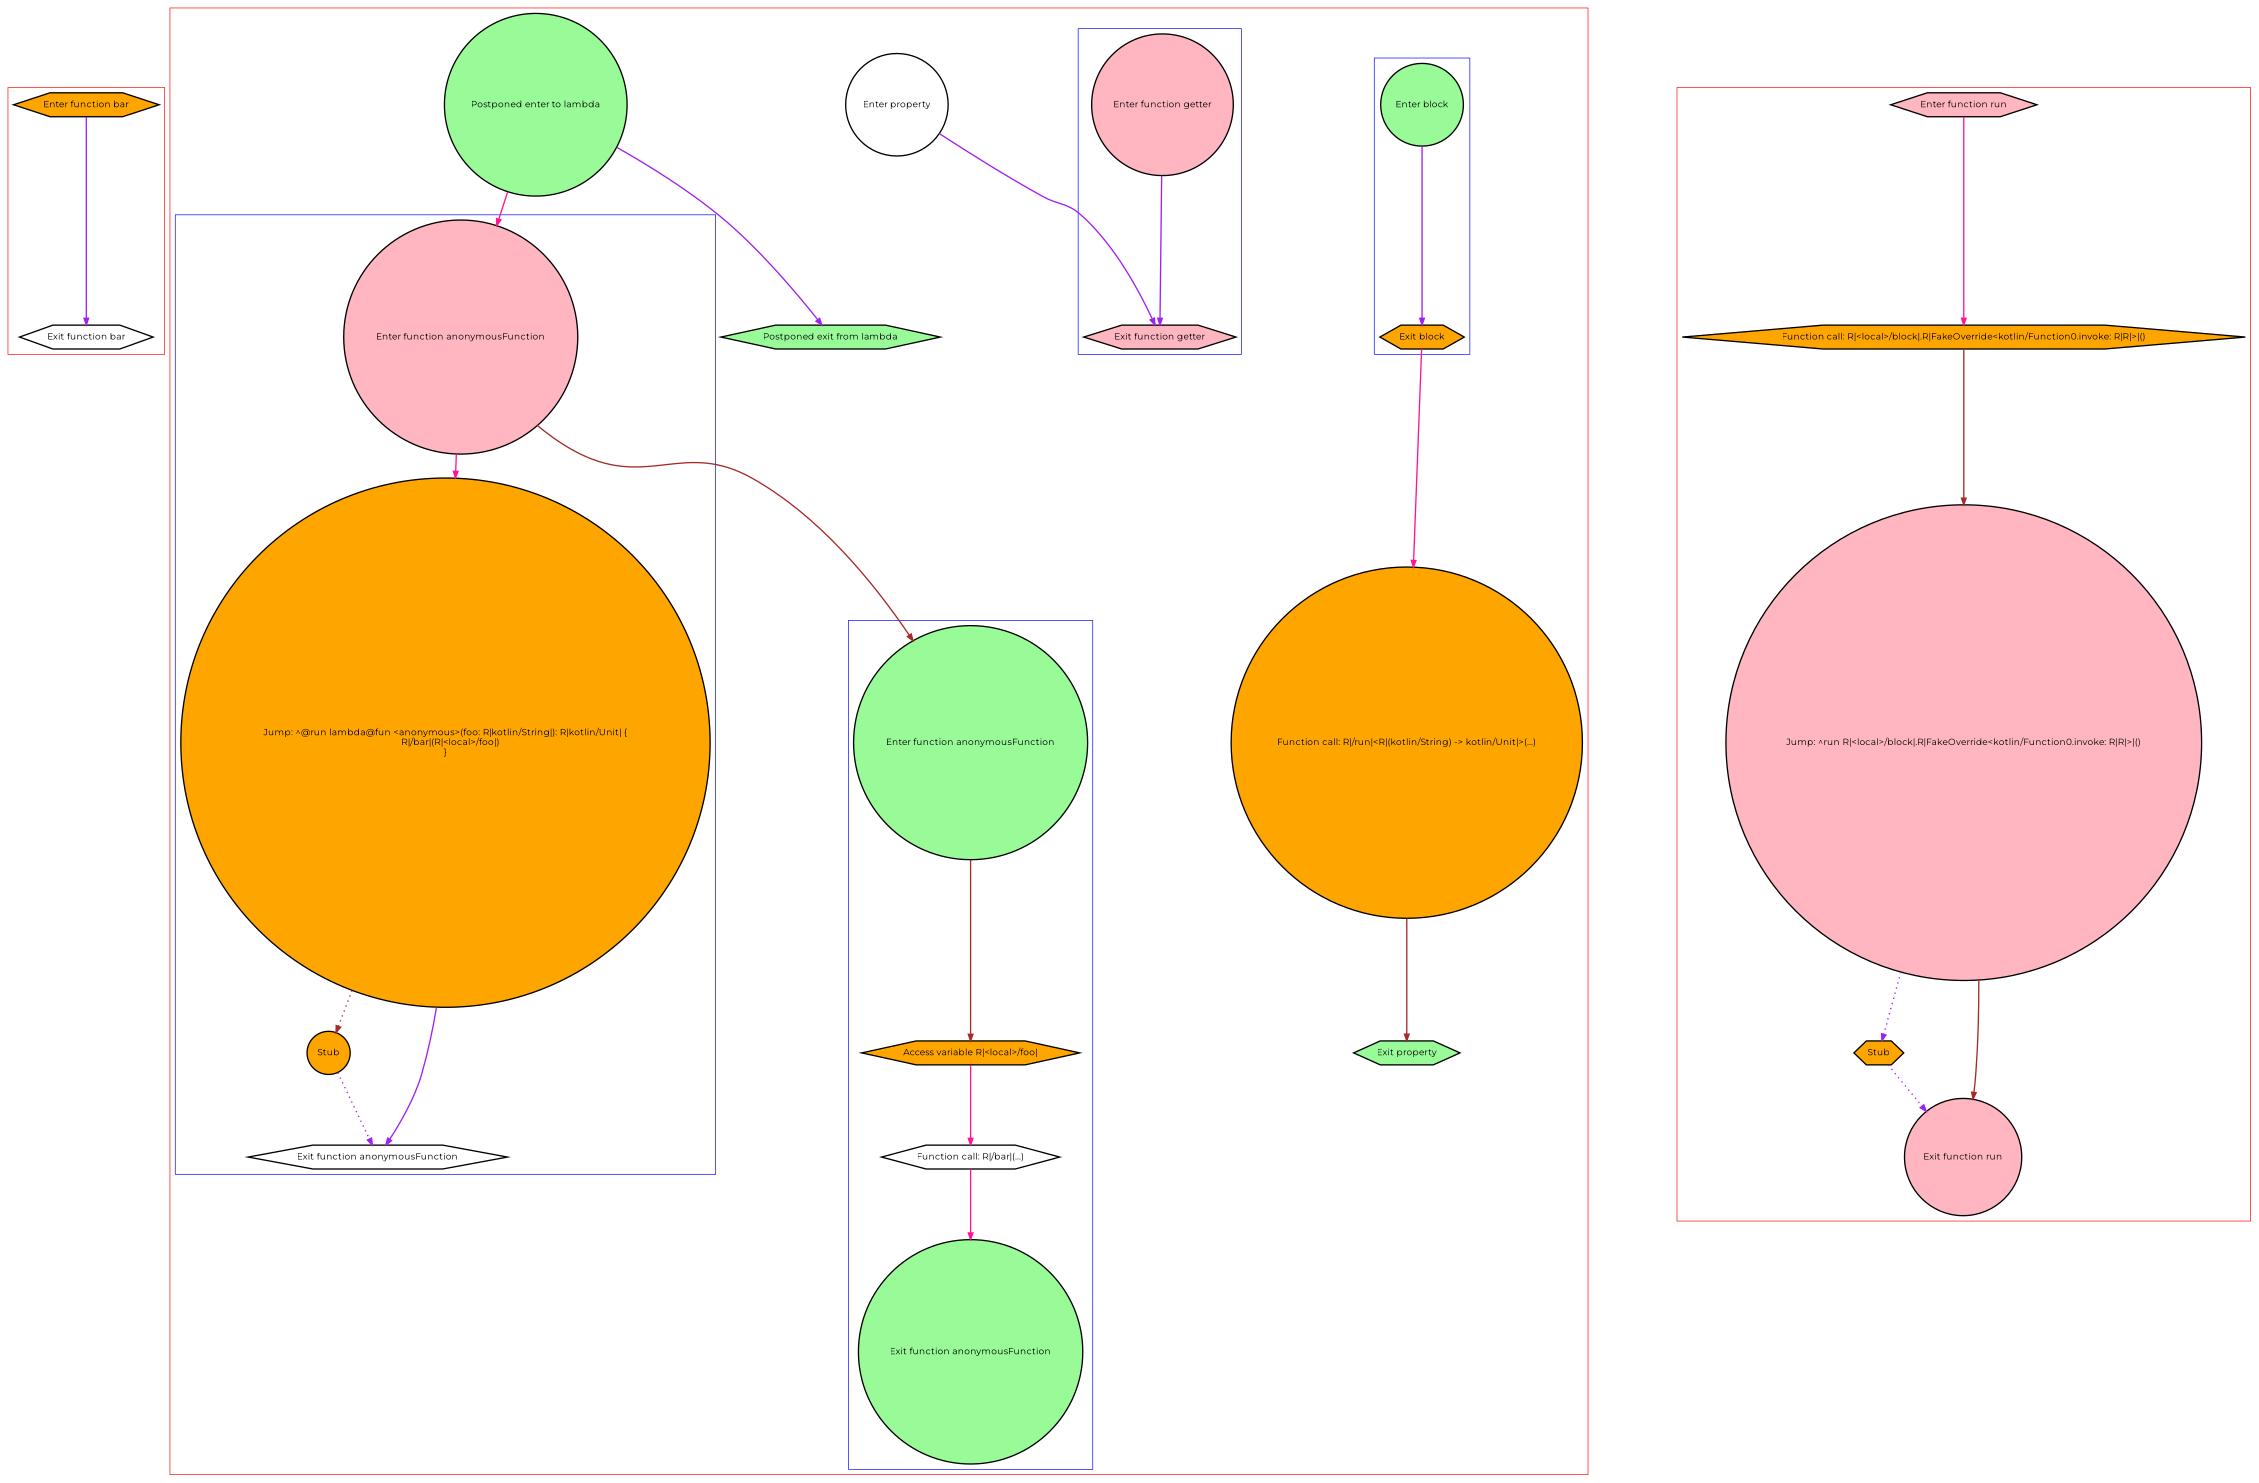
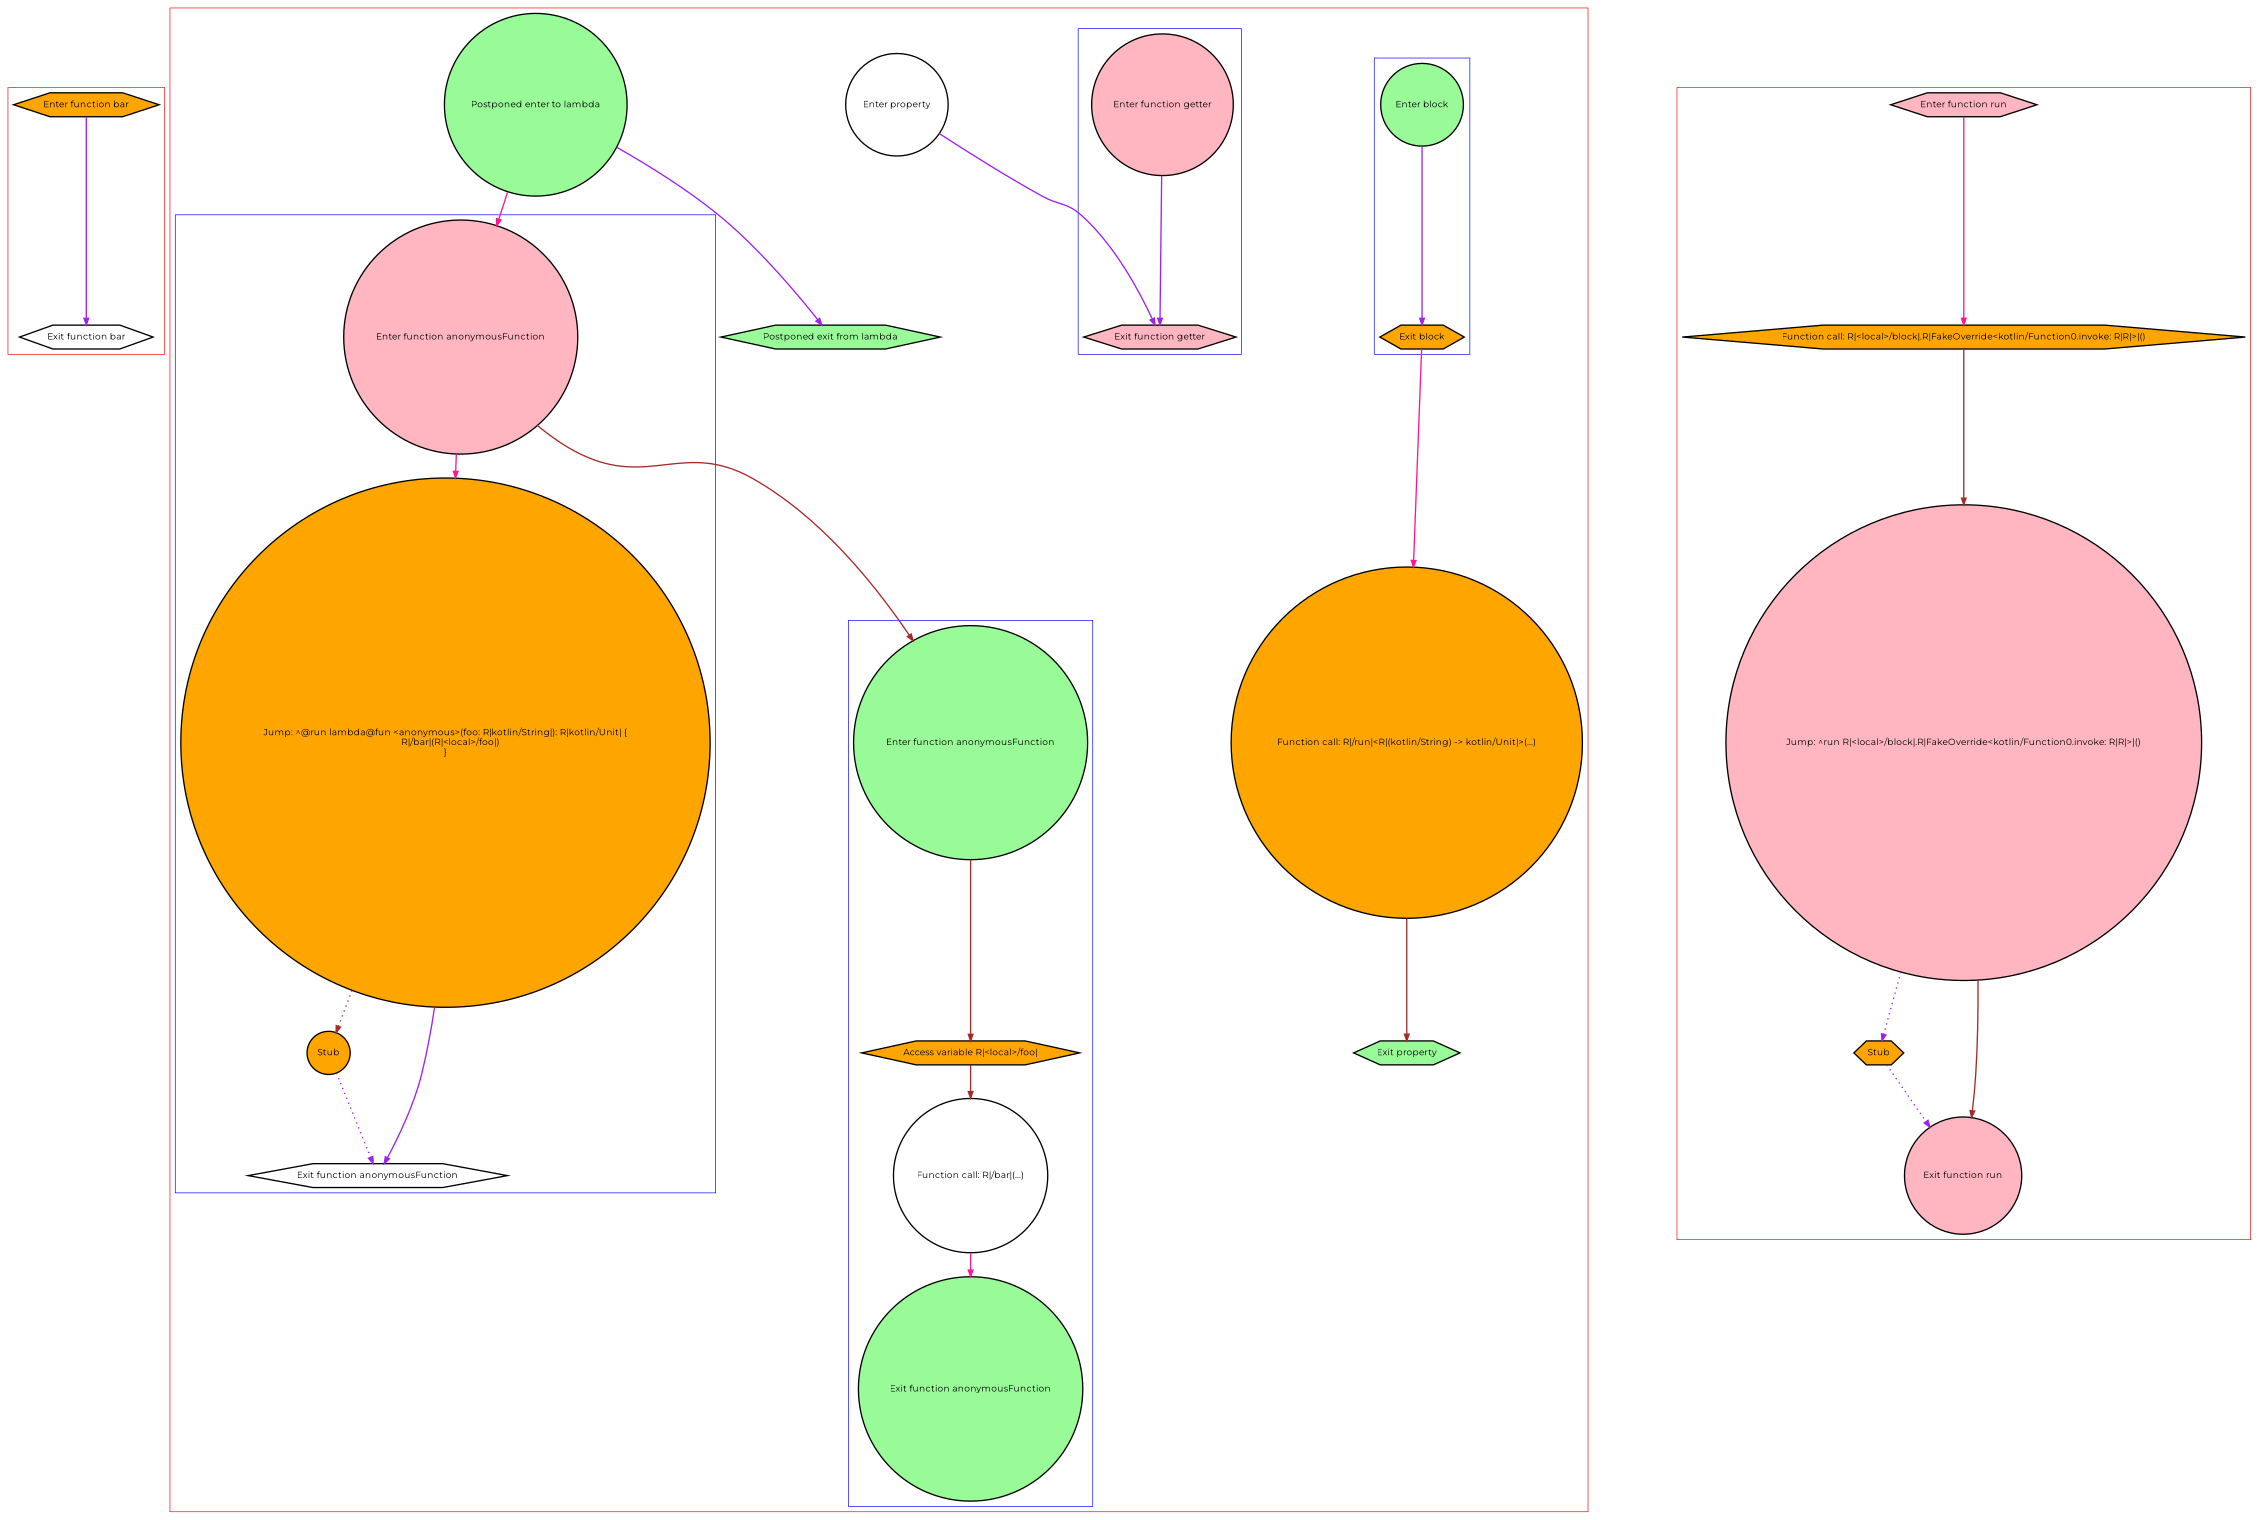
edge "Access variable R|<local>/foo|" -> "Function call: R|/bar|(...)": color deeppink -> brown
node "Function call: R|/bar|(...)": shape hexagon -> circle
